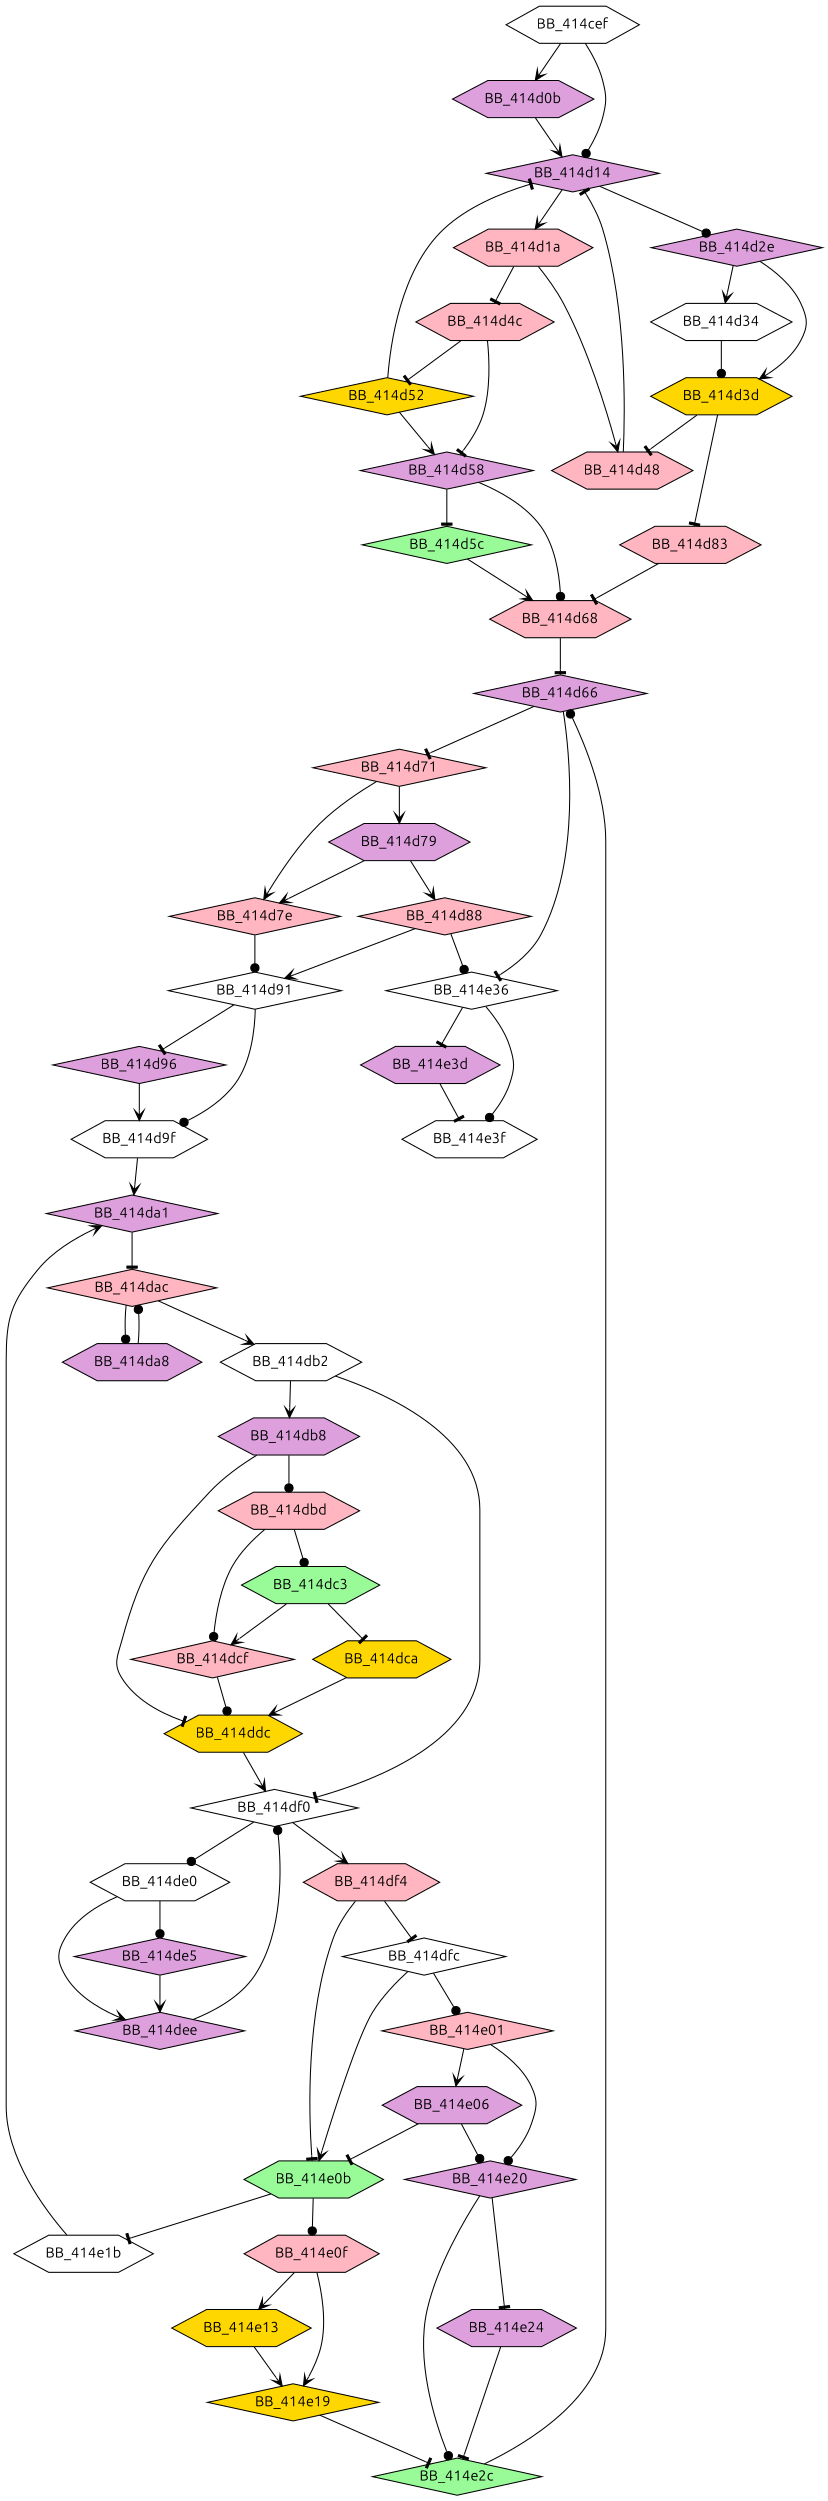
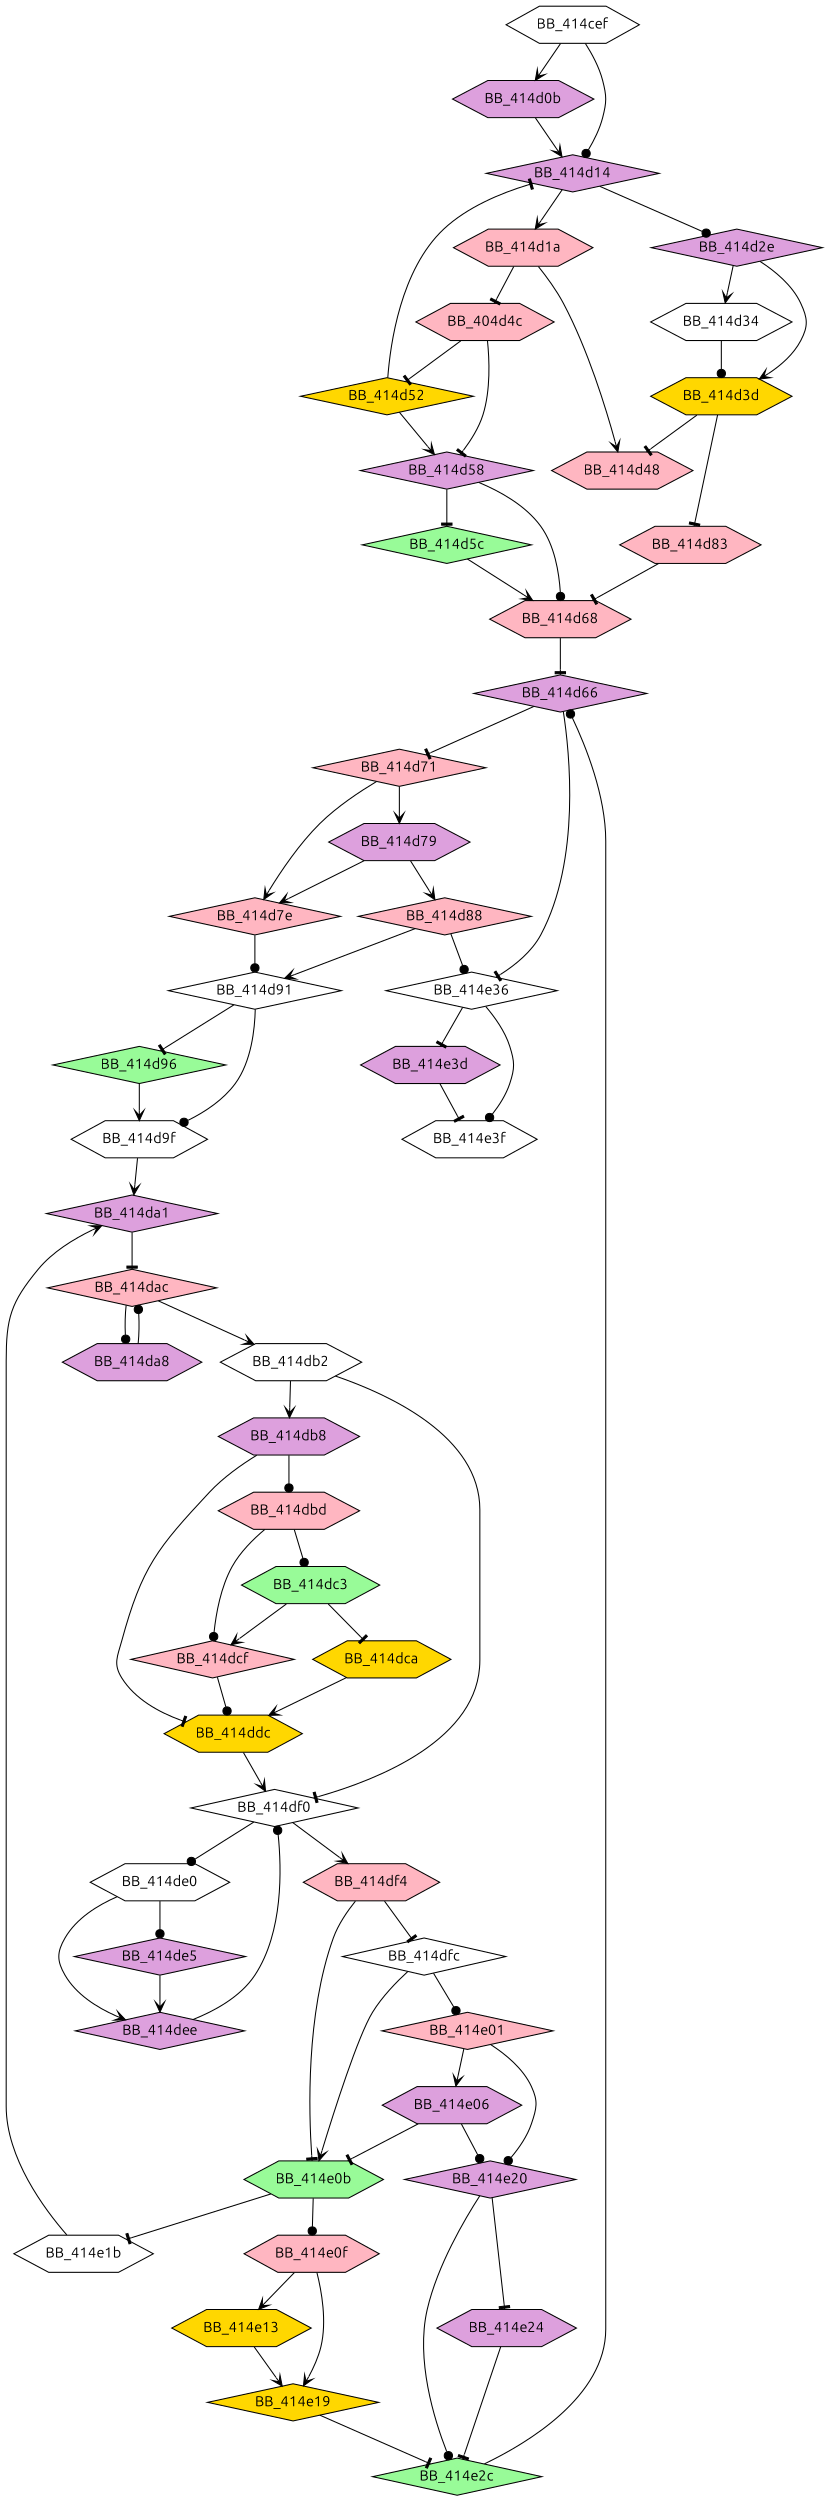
edge "BB_414d48" -> "BB_414d14": removed
node "BB_414d4c": label "BB_414d4c" -> "BB_404d4c"
node "BB_414d96": fillcolor plum -> palegreen
